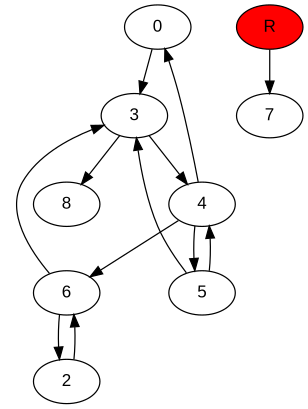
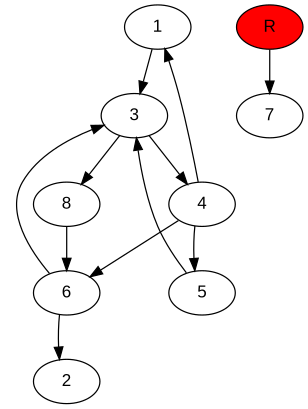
node "0": label "0" -> "1"
edge "5" -> "4": removed
edge "2" -> "6": now "8" -> "6"
